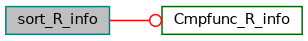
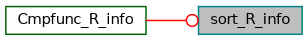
edge "sort_R_info" -> "Cmpfunc_R_info": reversed
